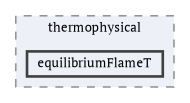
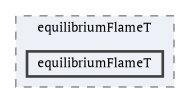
cluster "thermophysical": label "thermophysical" -> "equilibriumFlameT"
